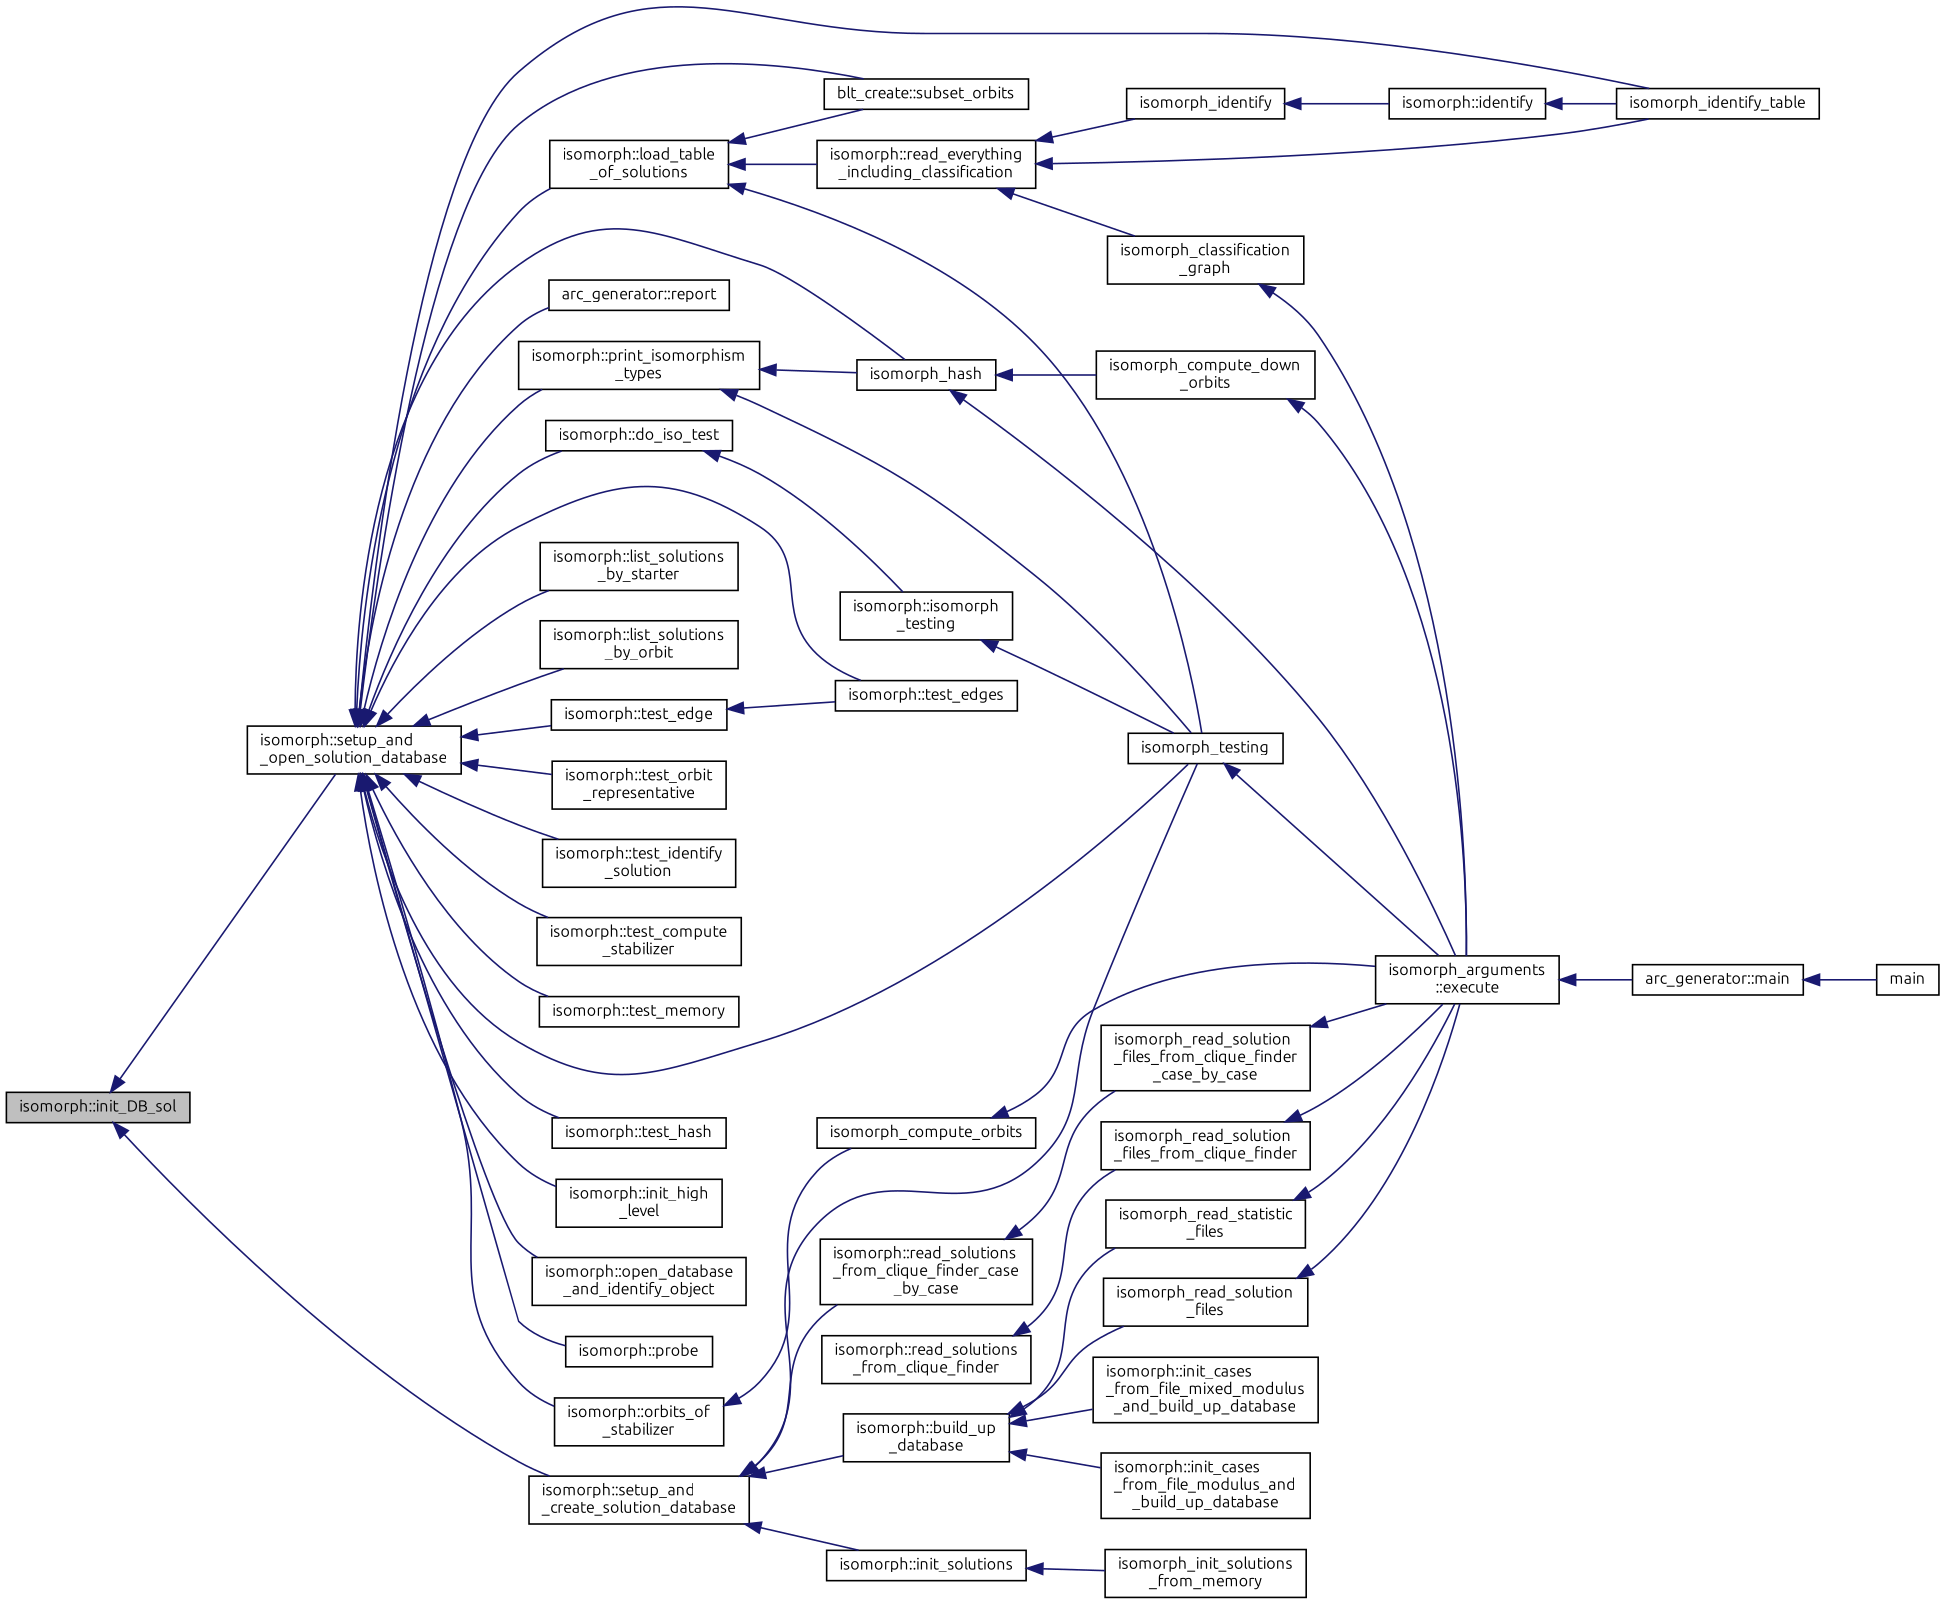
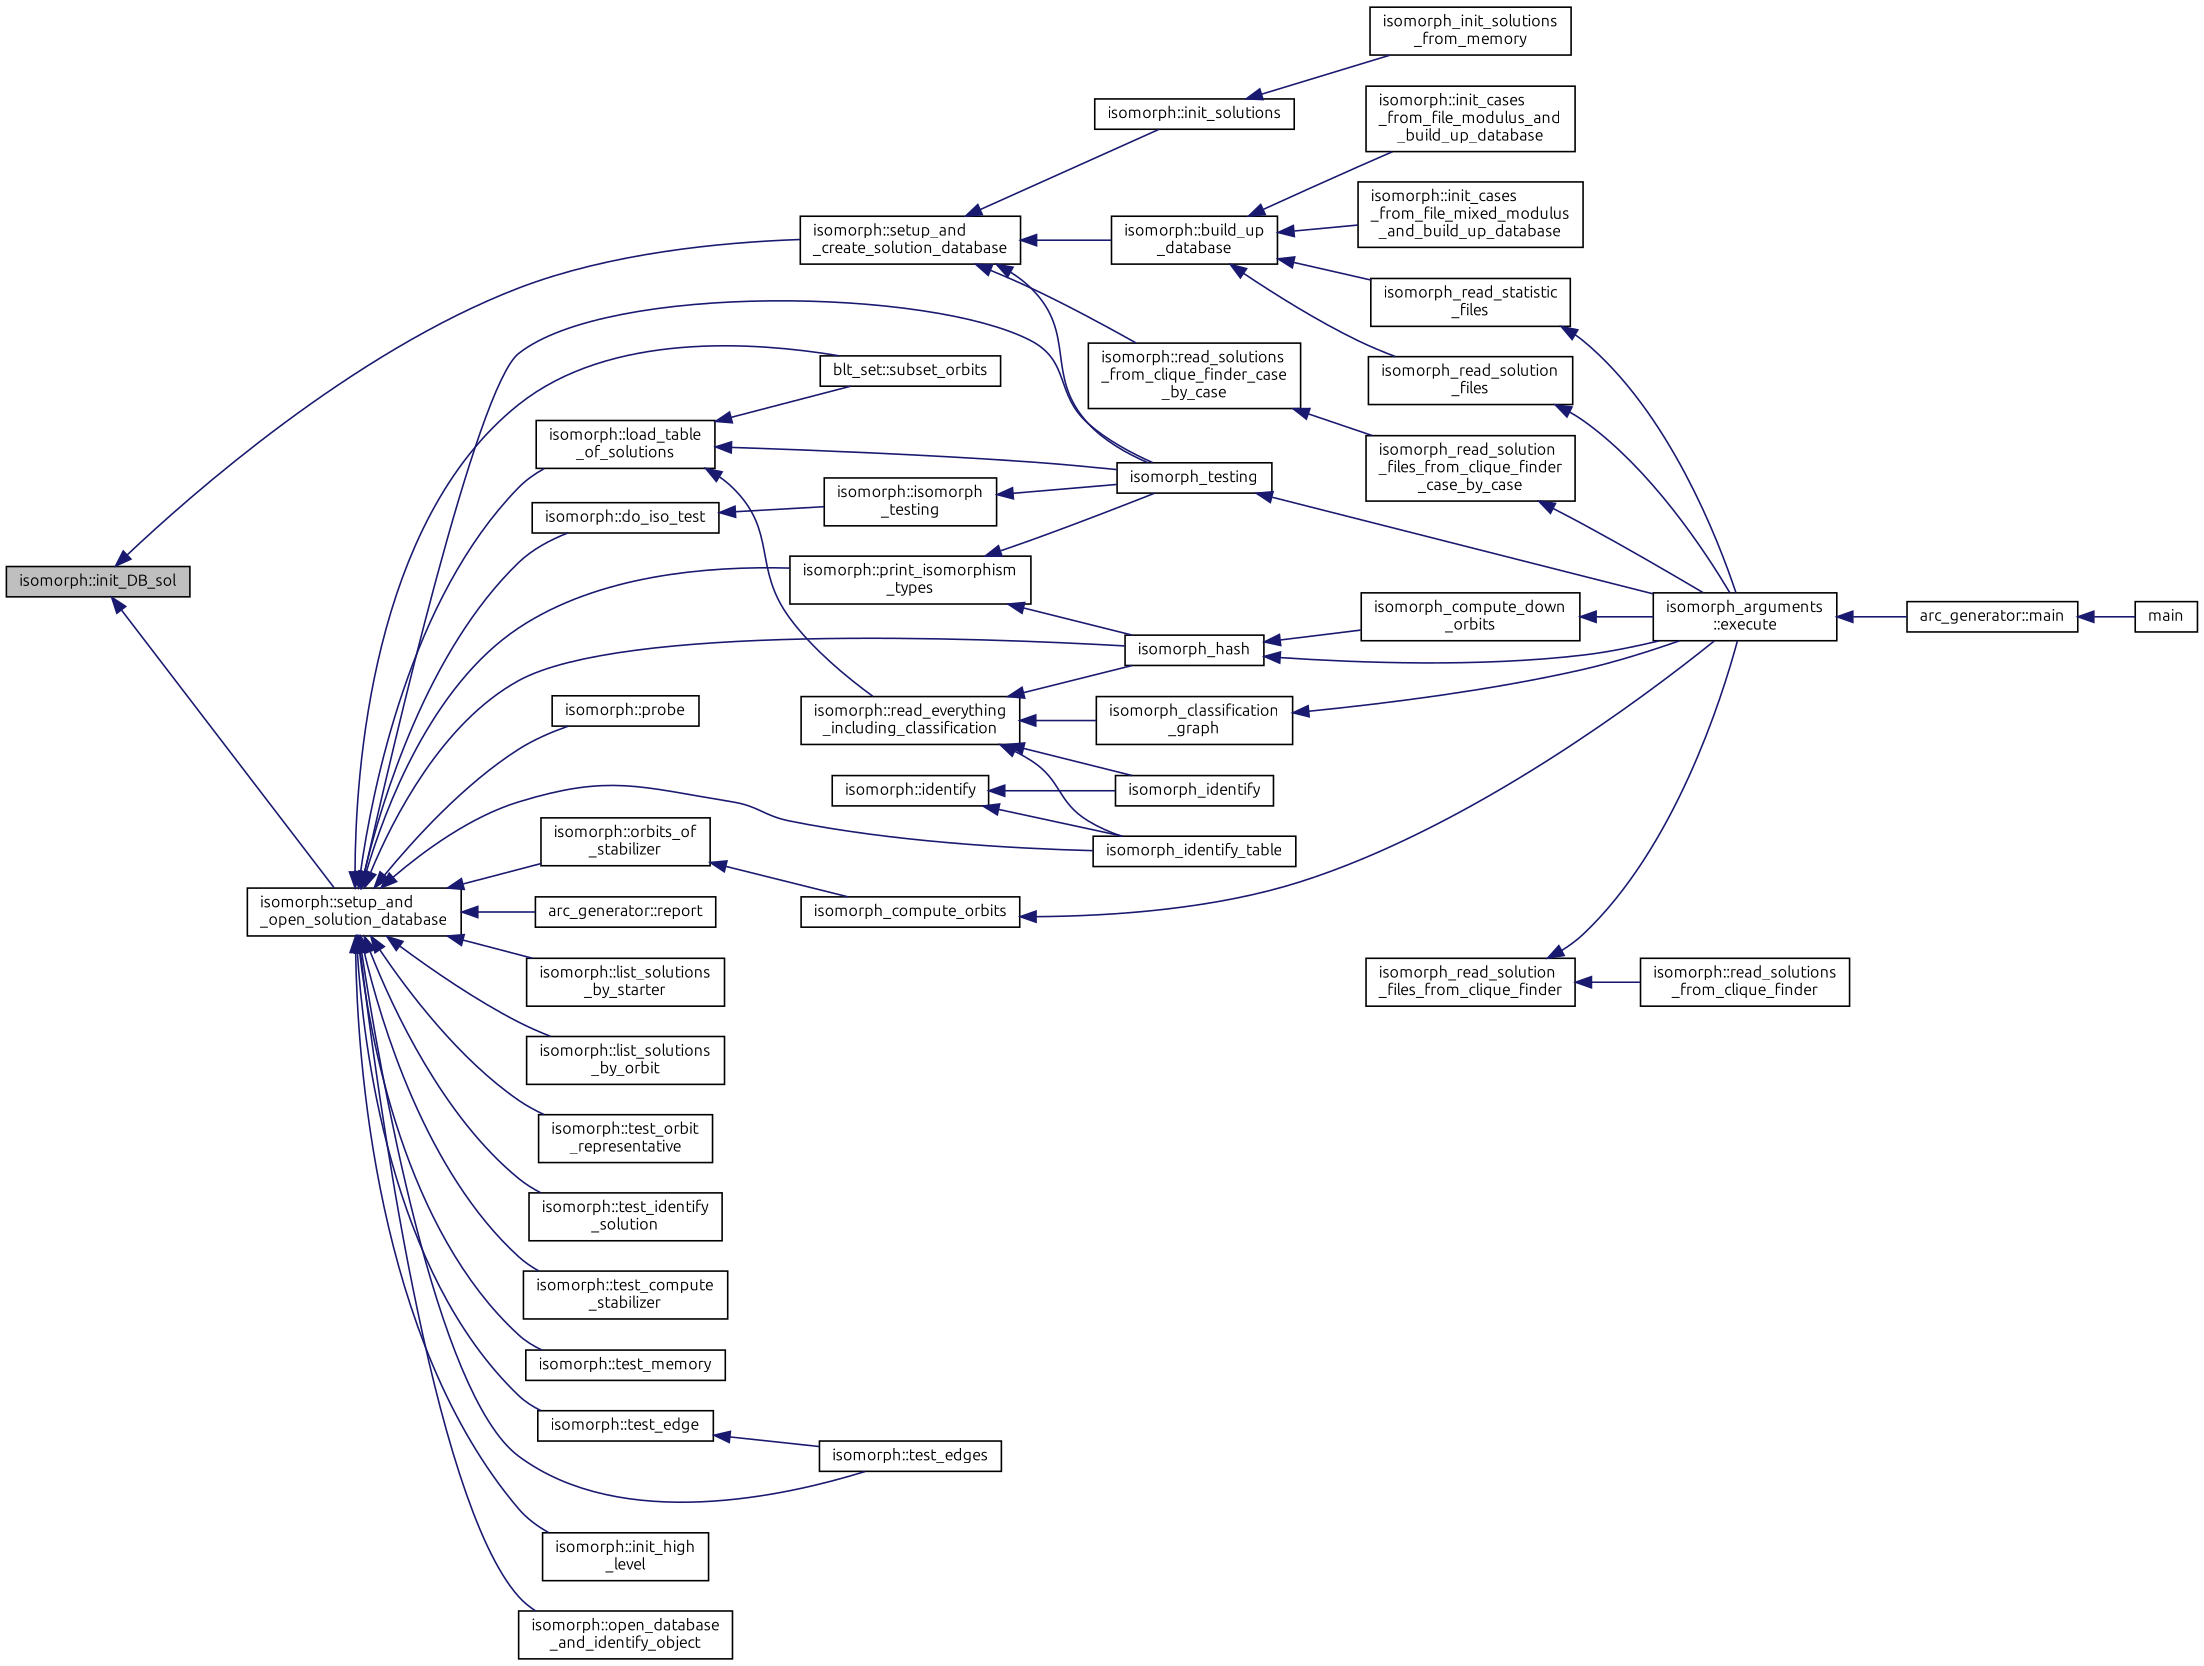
node "blt_create::subset_orbits": label "blt_create::subset_orbits" -> "blt_set::subset_orbits"
edge "isomorph::identify" -> "isomorph_identify": reversed
edge "isomorph_hash" -> "isomorph::read_everything _including_classification": added
node "isomorph::test_hash": removed
edge "isomorph_read_solution _files_from_clique_finder" -> "isomorph::read_solutions _from_clique_finder": reversed
